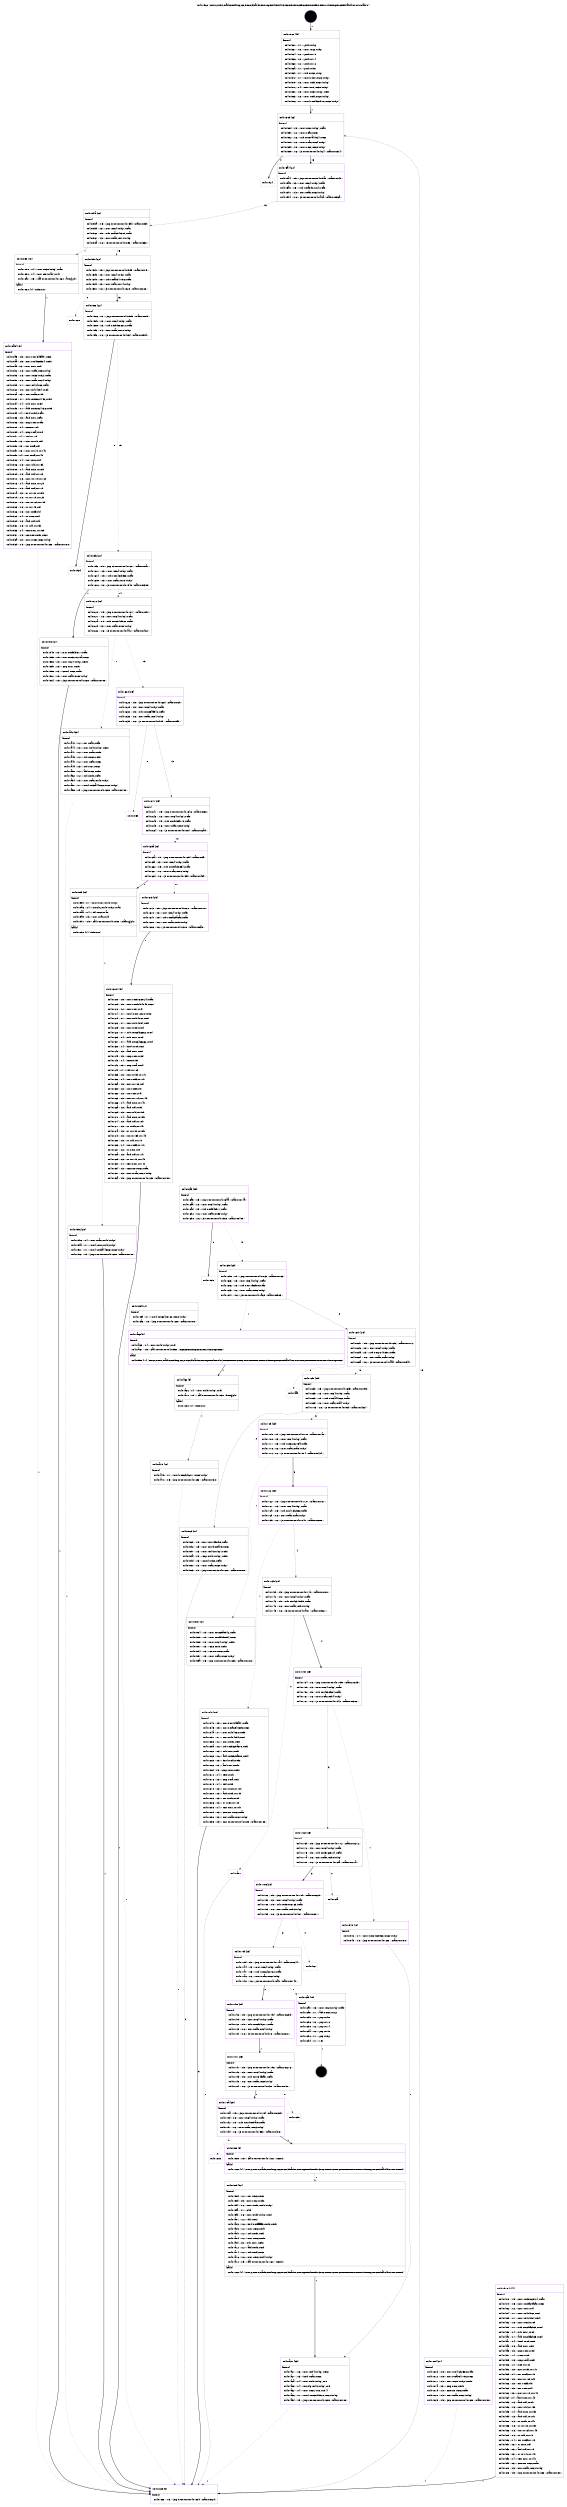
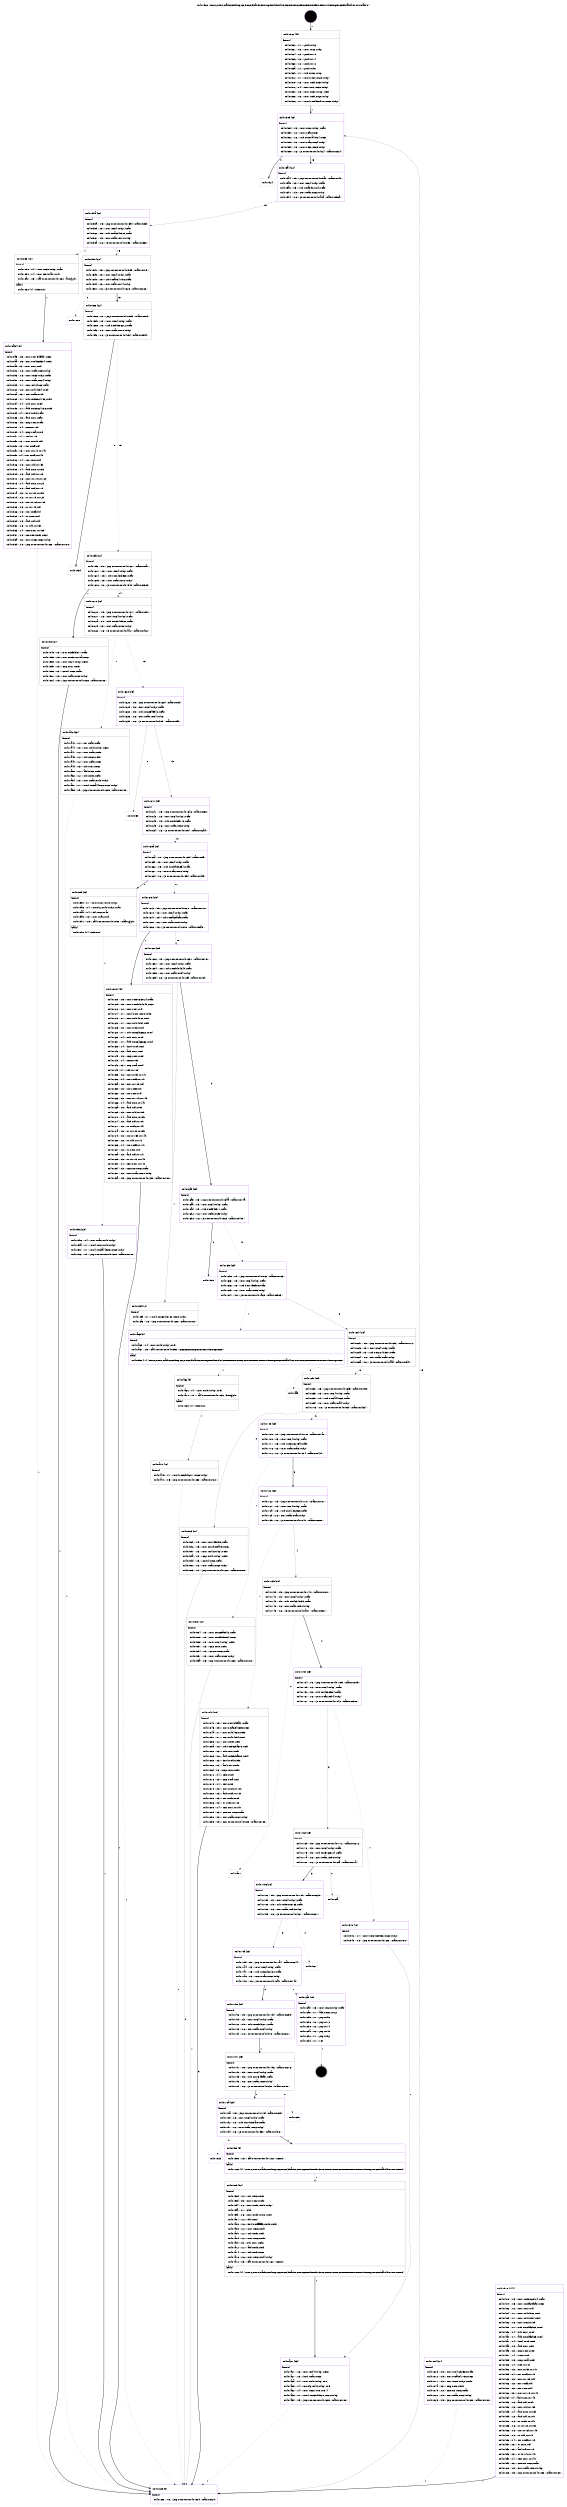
node "0x40168c [25]": added
edge "0x401a63 [9]" -> "0x401a6c [9]": style bold -> dotted
edge "0x401a81" -> "0x401ce8 [5]": now "0x401984 [27]" -> "0x401ce8 [5]"
